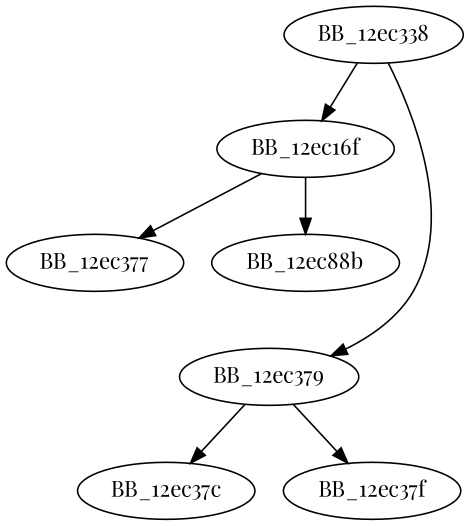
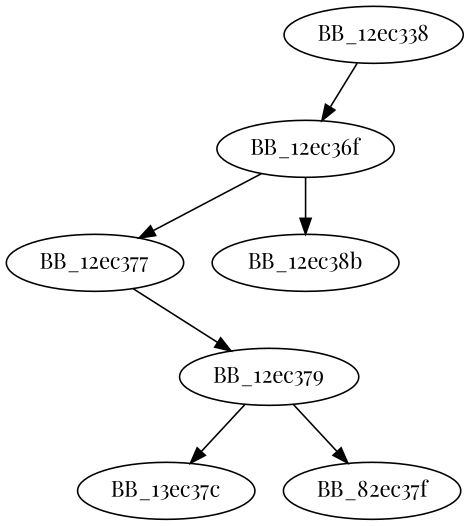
node "BB_12ec16f": label "BB_12ec16f" -> "BB_12ec36f"
edge "BB_12ec338" -> "BB_12ec379": now "BB_12ec377" -> "BB_12ec379"
node "BB_12ec88b": label "BB_12ec88b" -> "BB_12ec38b"
node "BB_12ec37c": label "BB_12ec37c" -> "BB_13ec37c"
node "BB_12ec37f": label "BB_12ec37f" -> "BB_82ec37f"
